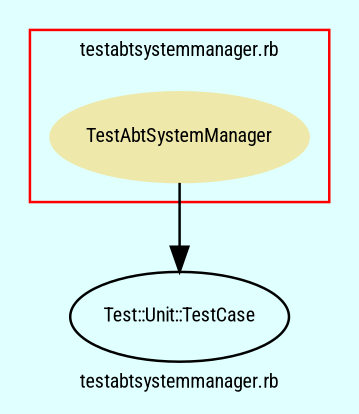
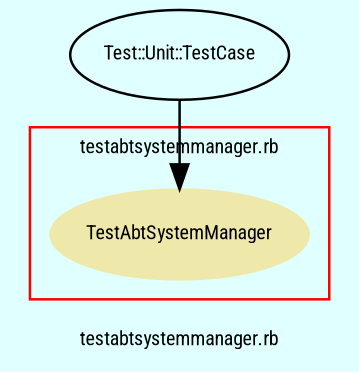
edge "TestAbtSystemManager" -> "Test::Unit::TestCase": reversed
